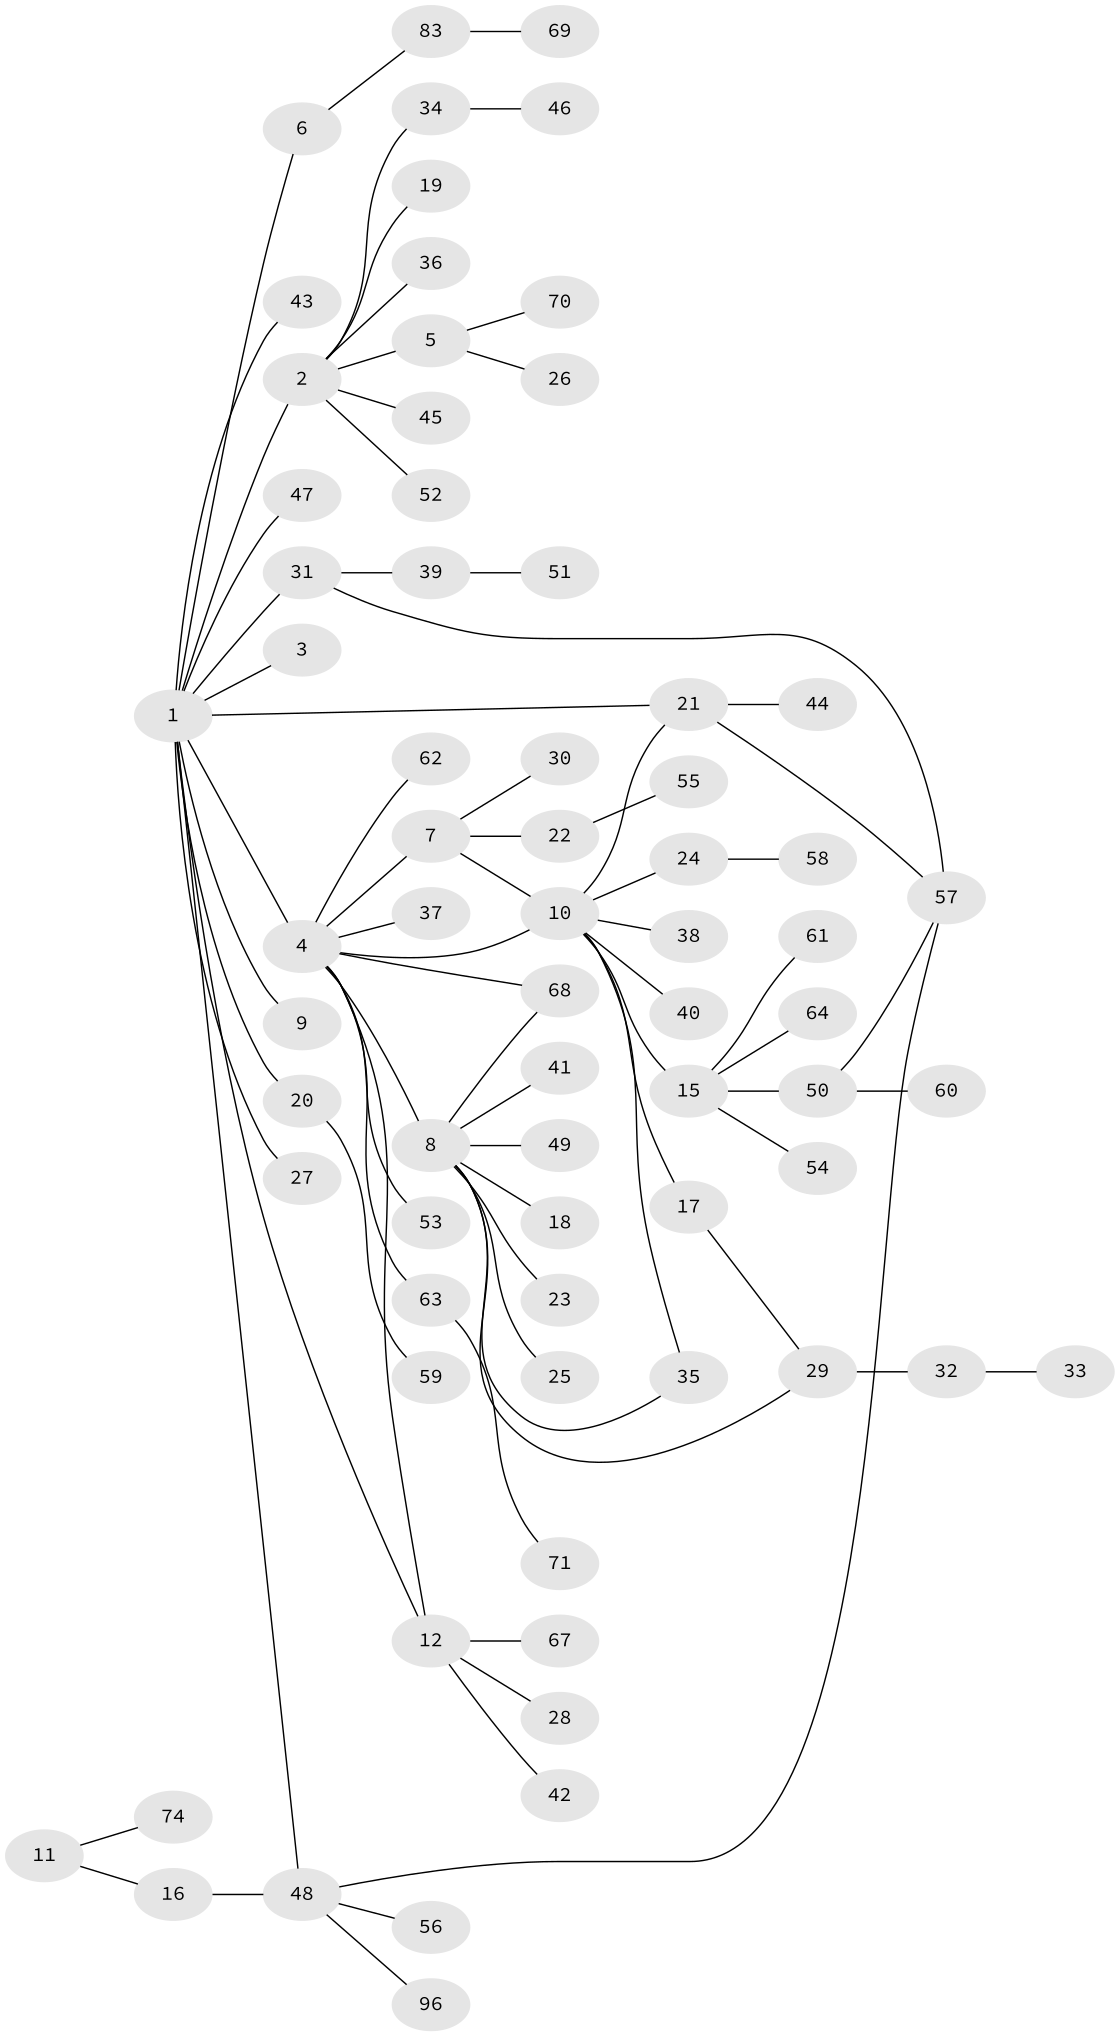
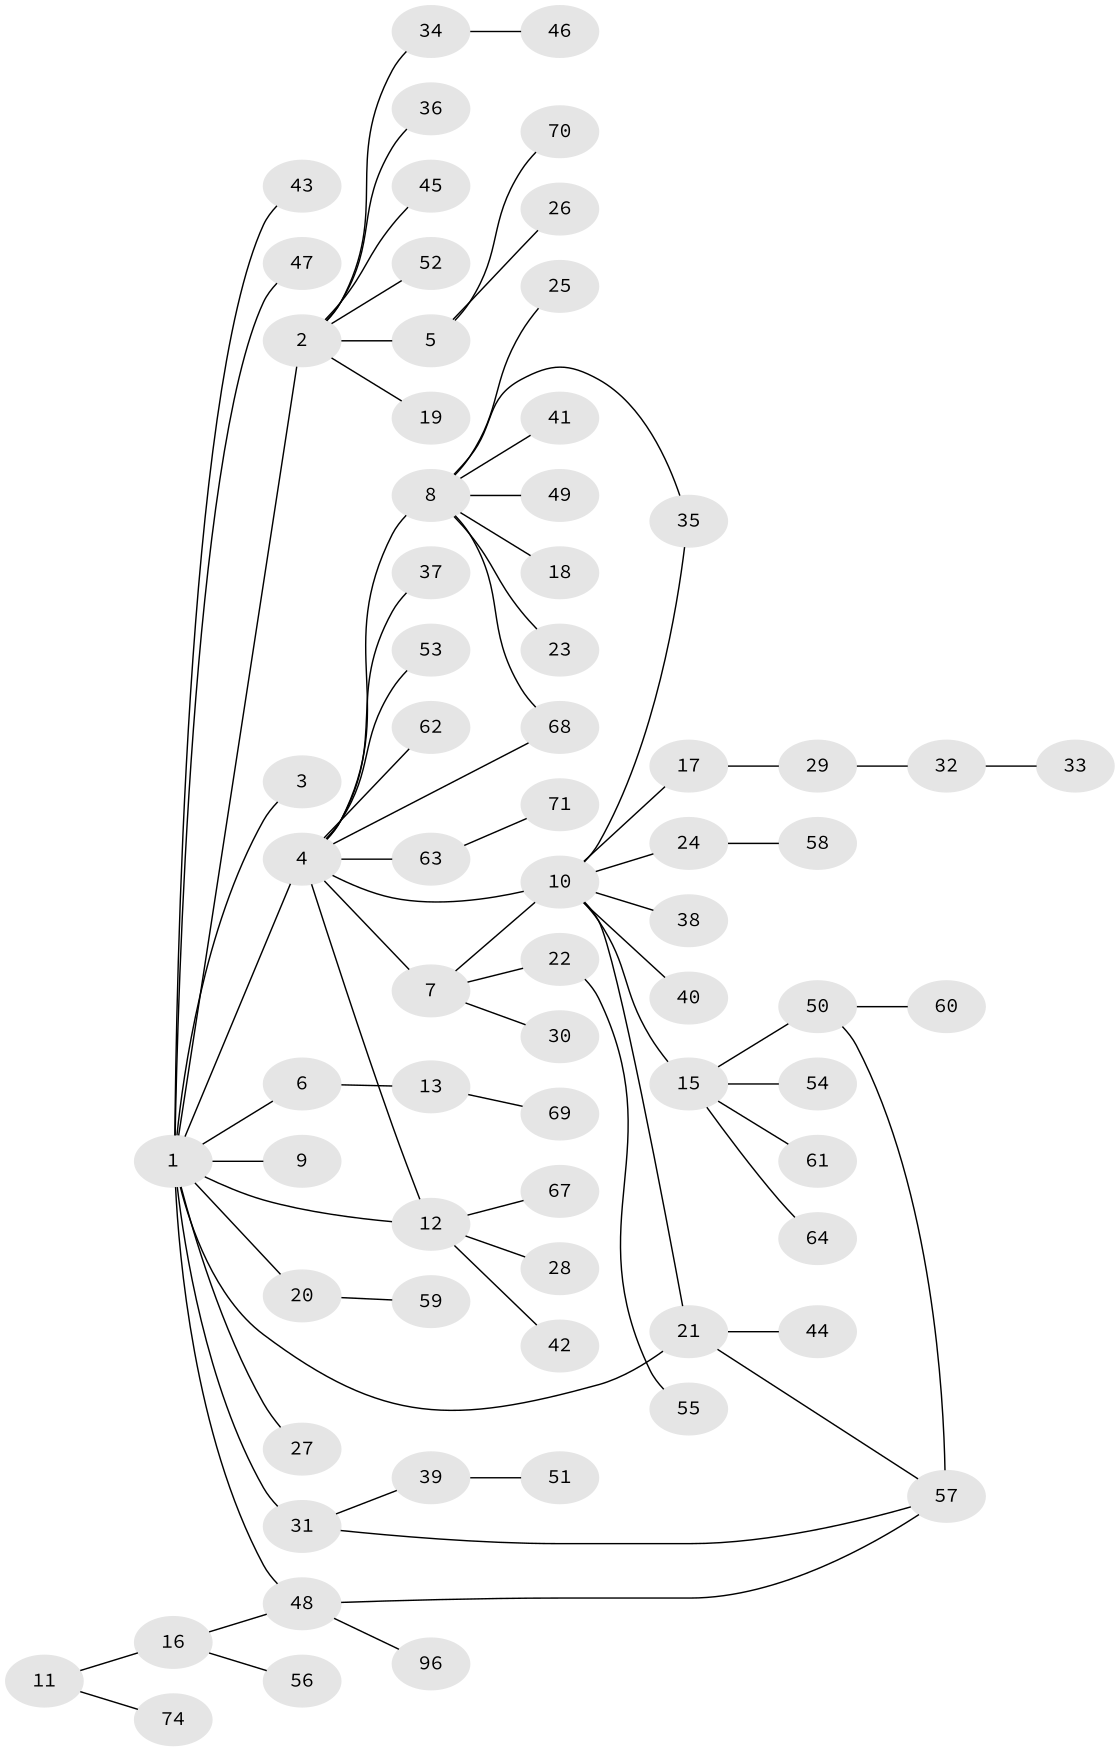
node "83": label "83" -> "13"
edge "8" -- "29": removed
edge "48" -- "56": now "16" -- "56"
